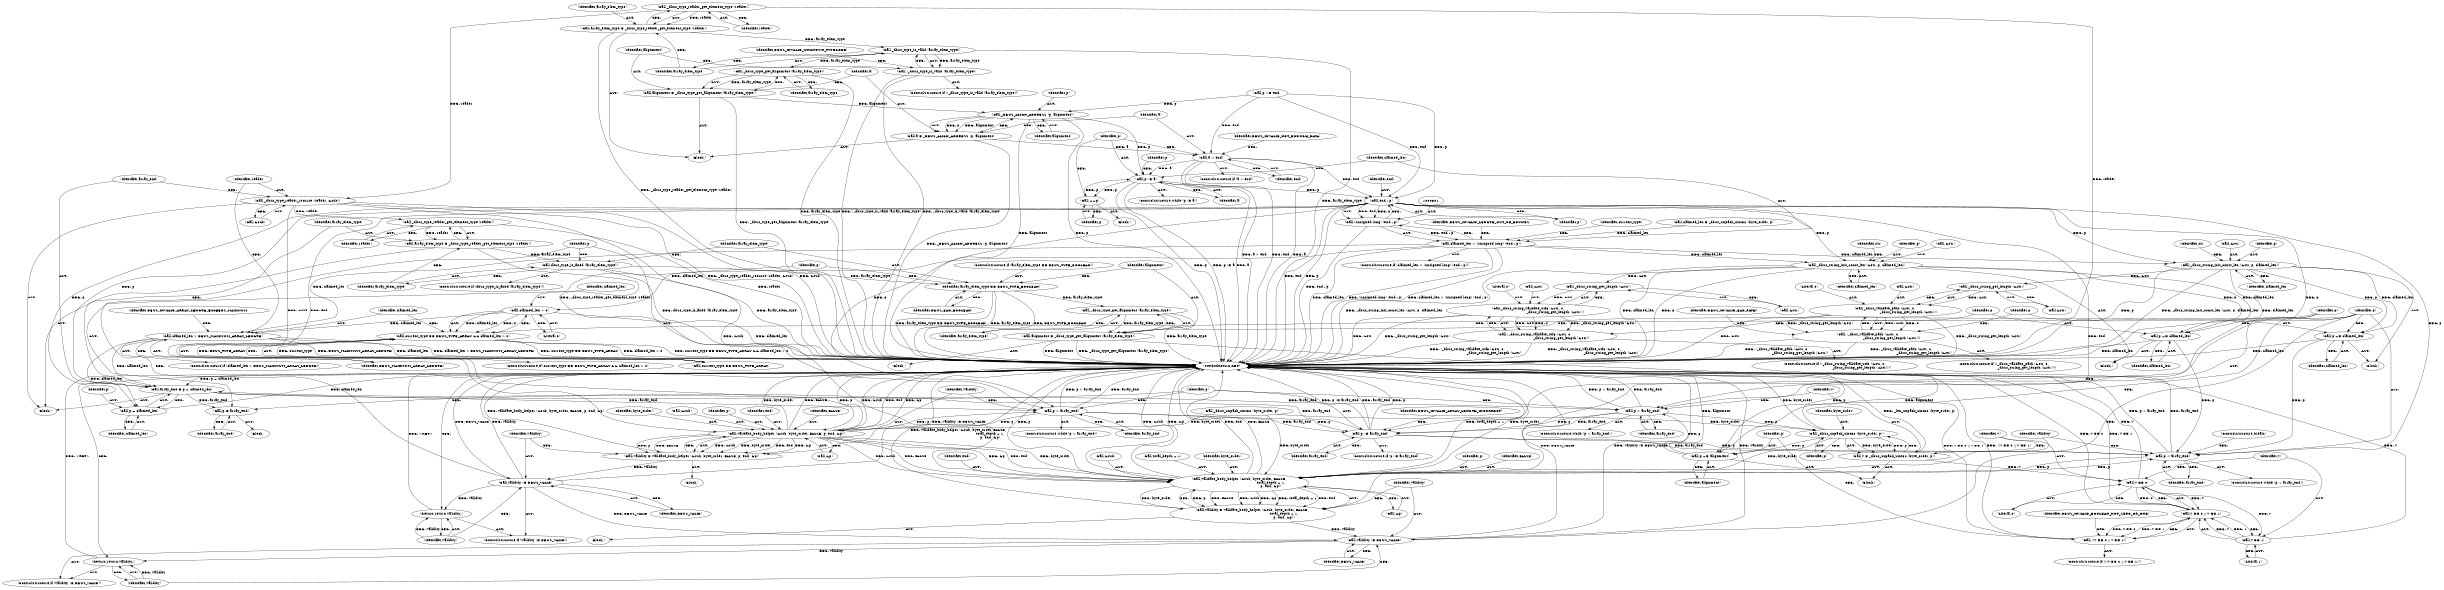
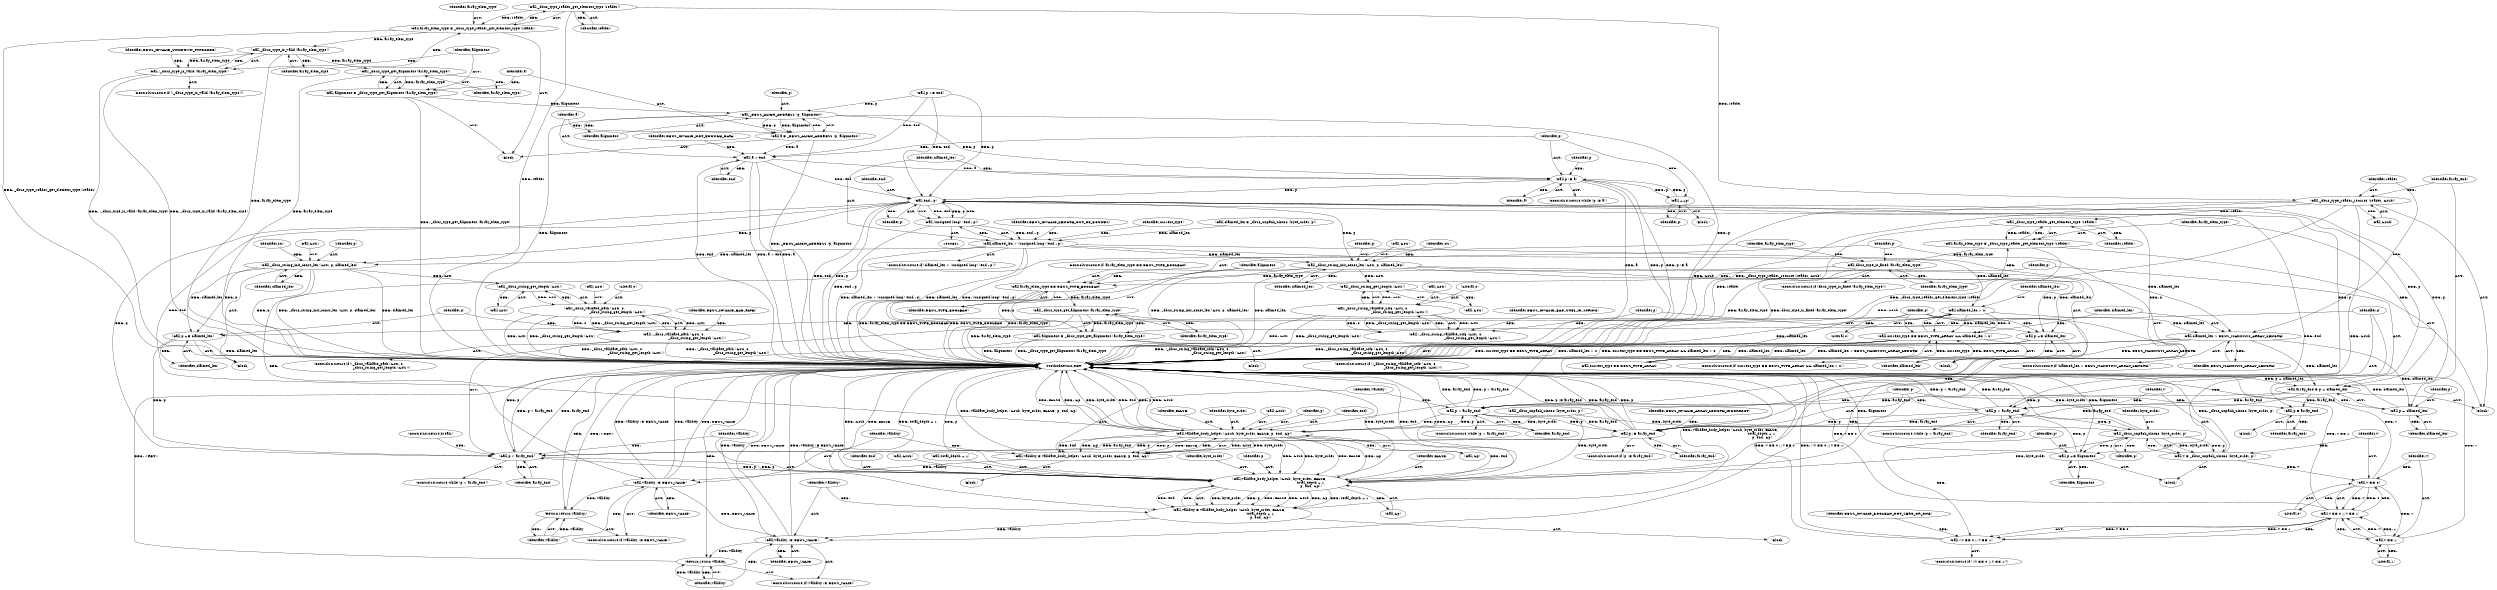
node "(ControlStructure,if (a > end))": removed
edge "1000301" -> "(Call,(unsigned long) (end - p))": reversed
node "(Identifier,array_elem_type == DBUS_TYPE_BOOLEAN)": label "(Identifier,array_elem_type == DBUS_TYPE_BOOLEAN)" -> "(Call,array_elem_type == DBUS_TYPE_BOOLEAN)"
node "(Identifier,DBUS_INVALID_ARRAY_LENGTH_EXCEEDS_MAXIMUM)": removed
node "(Identifier,DBUS_BAD_BOOLEAN)": label "(Identifier,DBUS_BAD_BOOLEAN)" -> "(Identifier,DBUS_TYPE_BOOLEAN)"
node "(Identifier,DBUS_INVALID_BAD_UTF8_IN_STRING)": added
edge "(Call,p != array_end)" -> "(Call,array_end = p + claimed_len)": reversed
edge "(Call,v = _dbus_unpack_uint32 (byte_order, p))" -> "(MethodReturn,RET)": label "DDG: _len_unpack_uint32 (byte_order, p)" -> "DDG: _dbus_unpack_uint32 (byte_order, p)"
